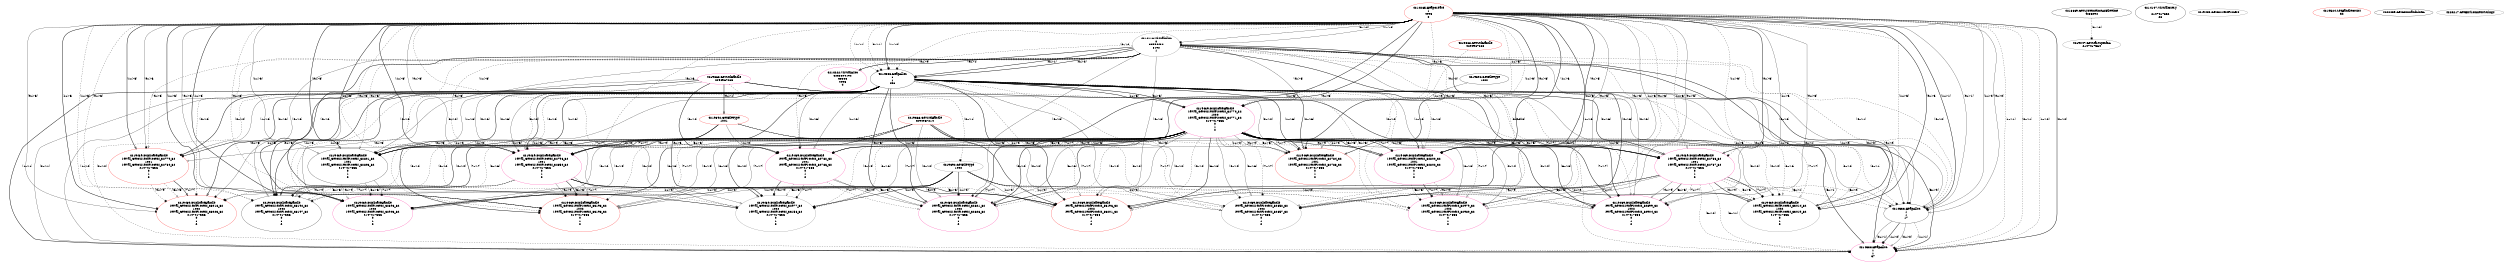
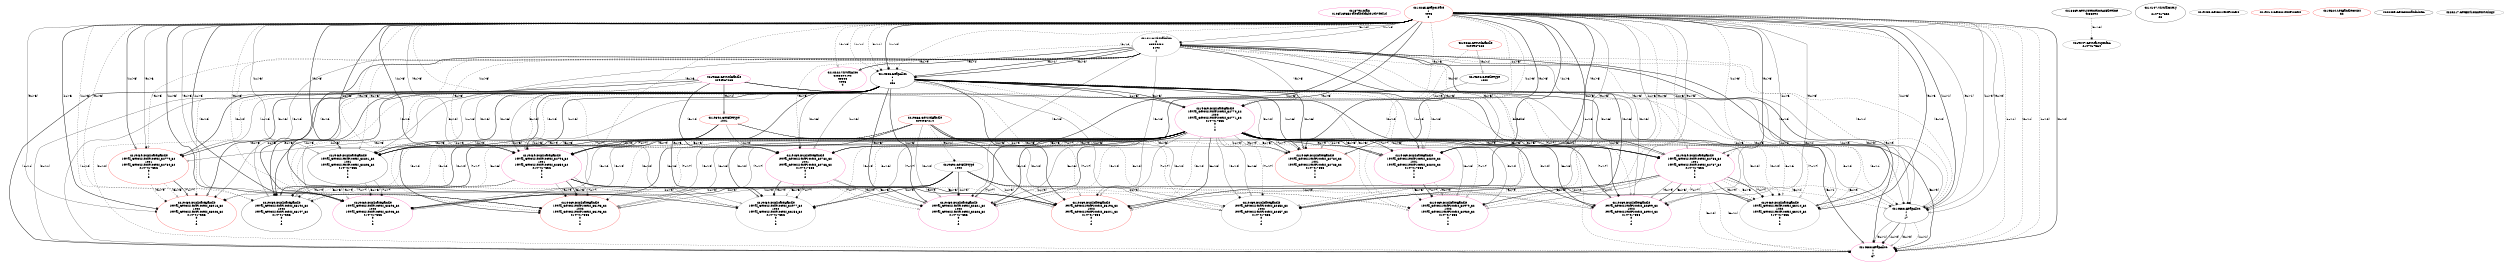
node "4213792.main 0108f13e6524a9cabebf6be1eb7d9f1d": added
node "4219414.GetCurrentProcess": added
edge "4214265.HeapCreate 1 4096 0" -> "4214222.VirtualAlloc 3255304192 65536 4096 4": added, label "(2-->3)"
edge "4219368.GetStdHandle 4294967286" -> "4219392.GetFileType 1000": added, label "(0-->1)"
edge "4219368.GetStdHandle 4294967285" -> "4219392.GetFileType 1002": now "4219368.GetStdHandle 4294967214" -> "4219392.GetFileType 1002"
